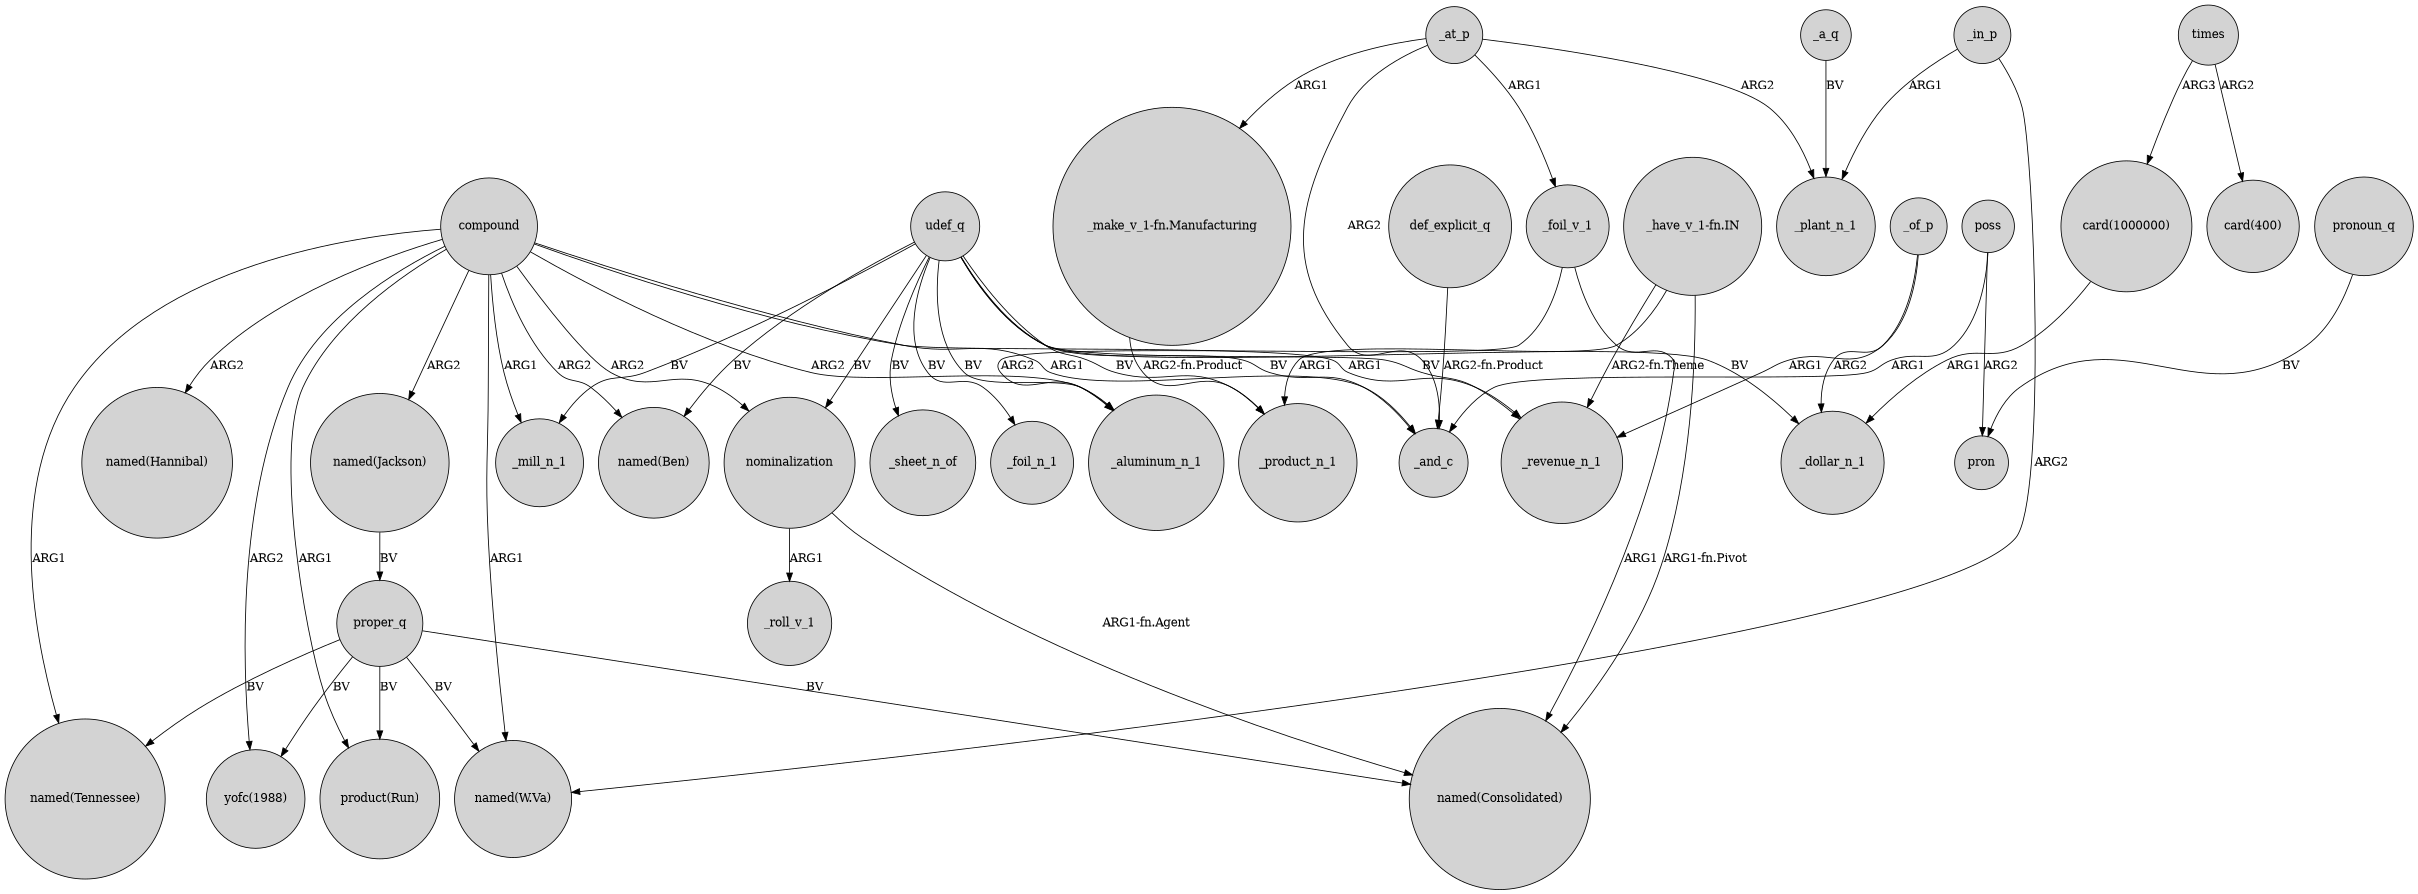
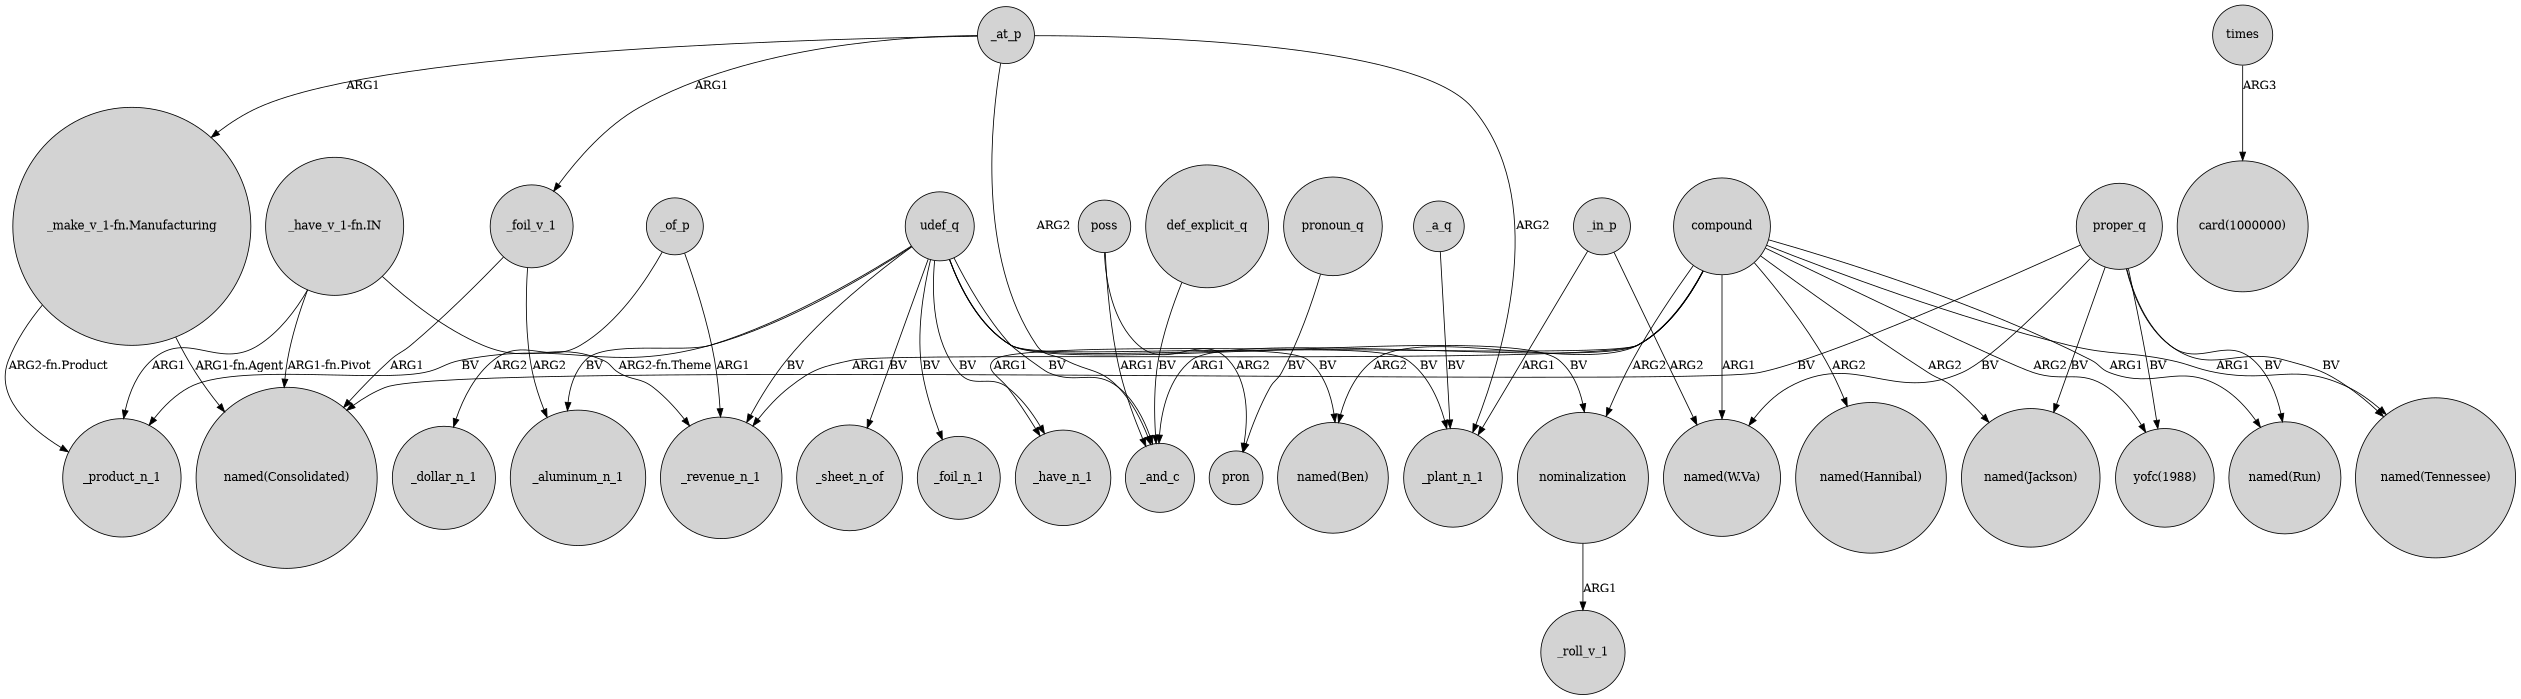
node "card(400)": removed
edge "card(1000000)" -> "_dollar_n_1": removed, label "ARG1"
edge "udef_q" -> "_dollar_n_1": now "udef_q" -> "_plant_n_1"
edge "def_explicit_q" -> "_and_c": label "ARG2-fn.Product" -> "BV"
edge "compound" -> "_aluminum_n_1": removed, label "ARG2"
node "_mill_n_1": label "_mill_n_1" -> "_have_n_1"
edge "named(Jackson)" -> "proper_q": reversed
edge "nominalization" -> "named(Consolidated)": now "_make_v_1-fn.Manufacturing" -> "named(Consolidated)"
node "product(Run)": label "product(Run)" -> "named(Run)"
